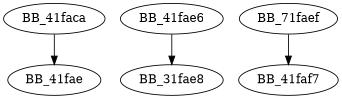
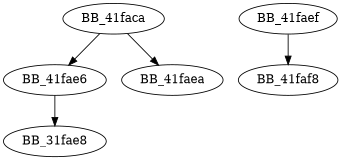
node "BB_71faef": label "BB_71faef" -> "BB_41faef"
edge "BB_41faca" -> "BB_41fae6": added
node "BB_41fae": label "BB_41fae" -> "BB_41faea"
node "BB_41faf7": label "BB_41faf7" -> "BB_41faf8"
